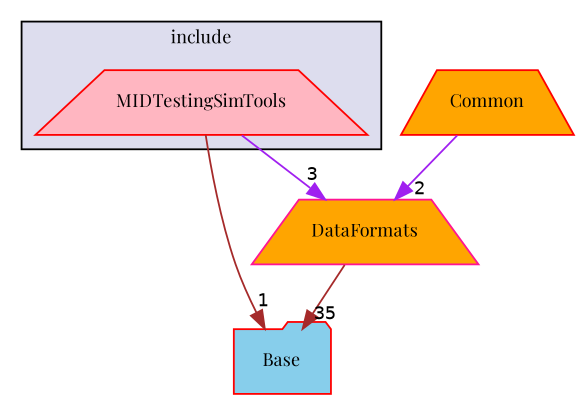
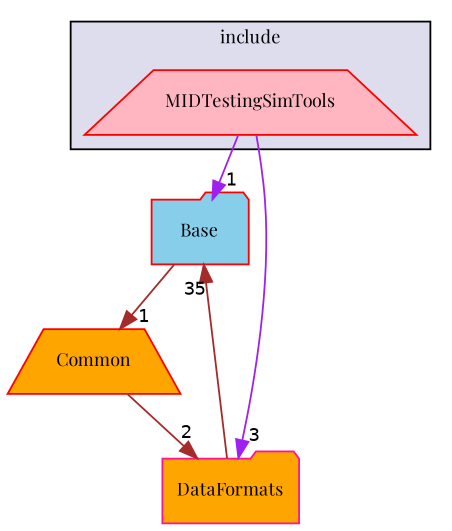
edge "Common" -> "DataFormats": color purple -> brown
edge "MIDTestingSimTools" -> "Base": color brown -> purple
node "DataFormats": shape trapezium -> folder
edge "Base" -> "Common": added
